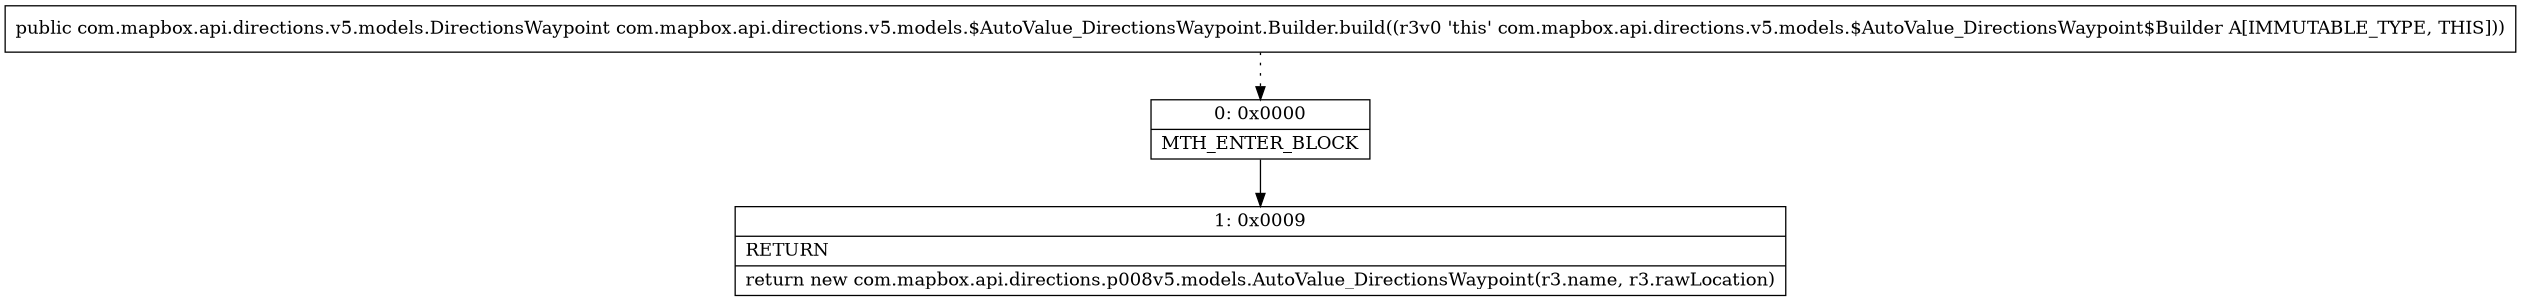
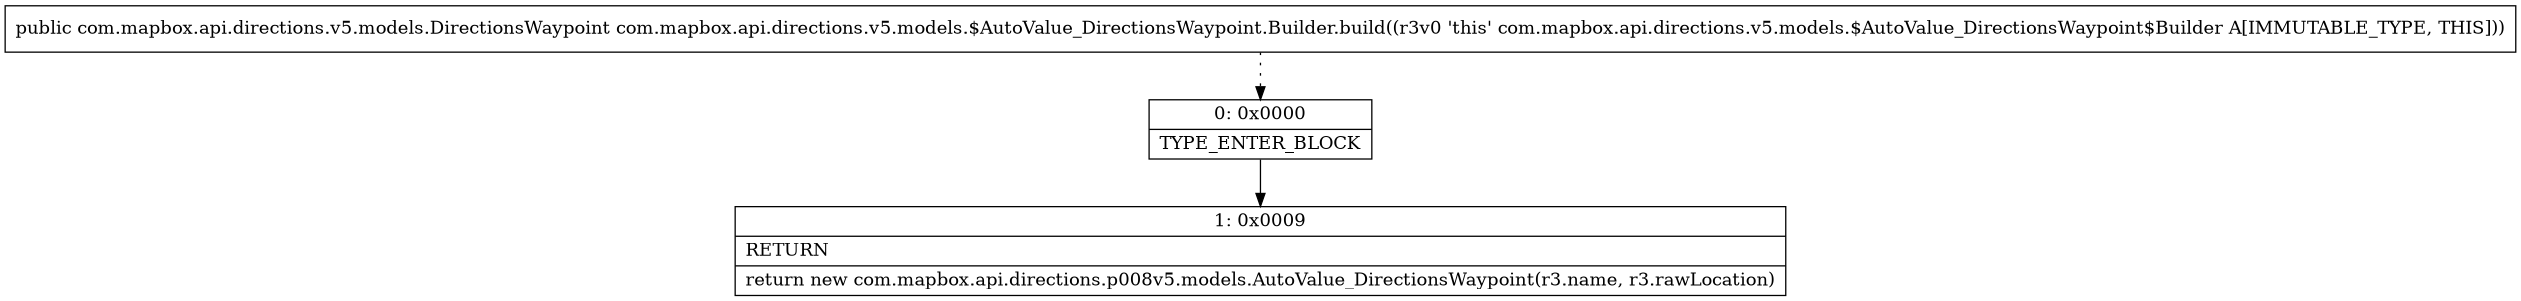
node "0: 0x0000": text "MTH_ENTER_BLOCK" -> "TYPE_ENTER_BLOCK"
